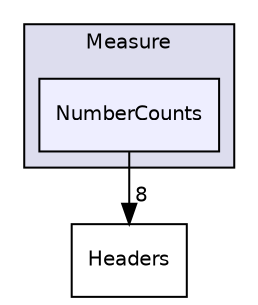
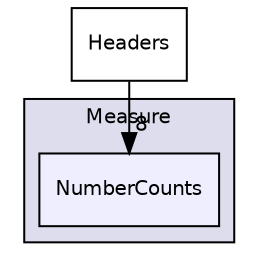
edge "NumberCounts" -> "Headers": reversed
